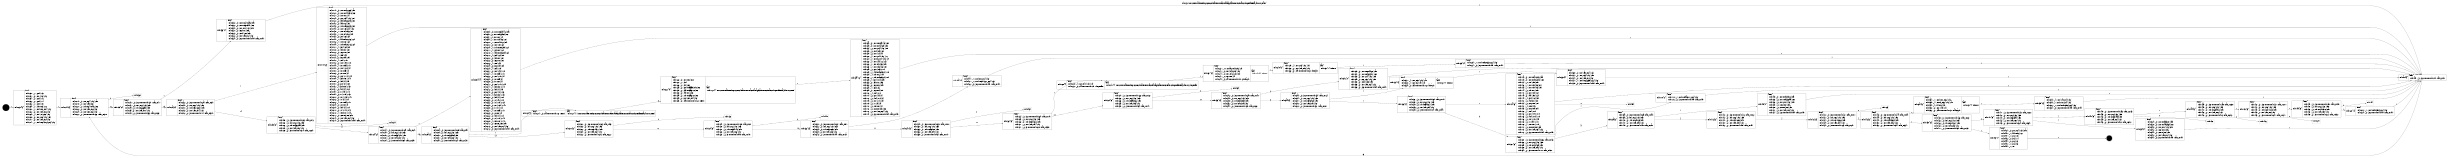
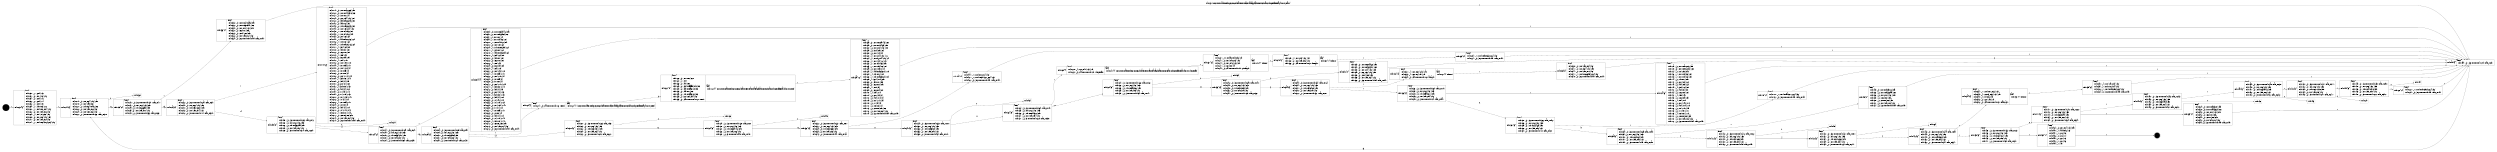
edge "0x40172a [83]" -> "0x4019ef": now "0x401413 [25]" -> "0x4019ef"
